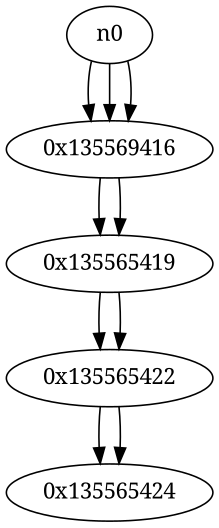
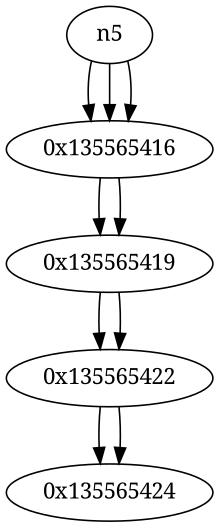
node "n0": label "n0" -> "n5"
node "0x135569416": label "0x135569416" -> "0x135565416"
